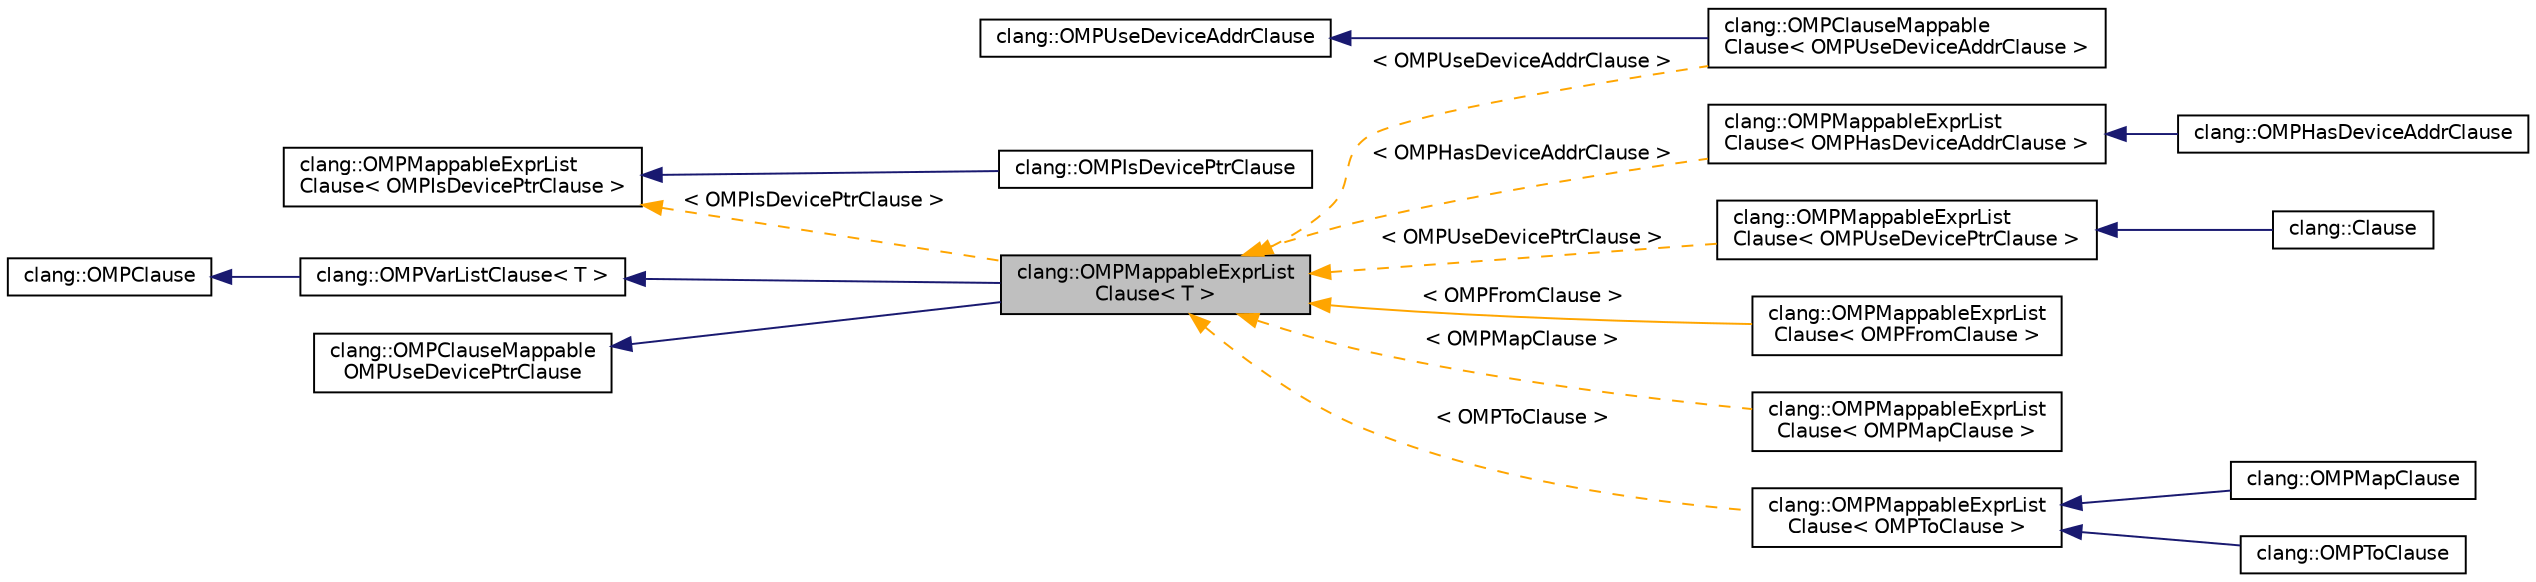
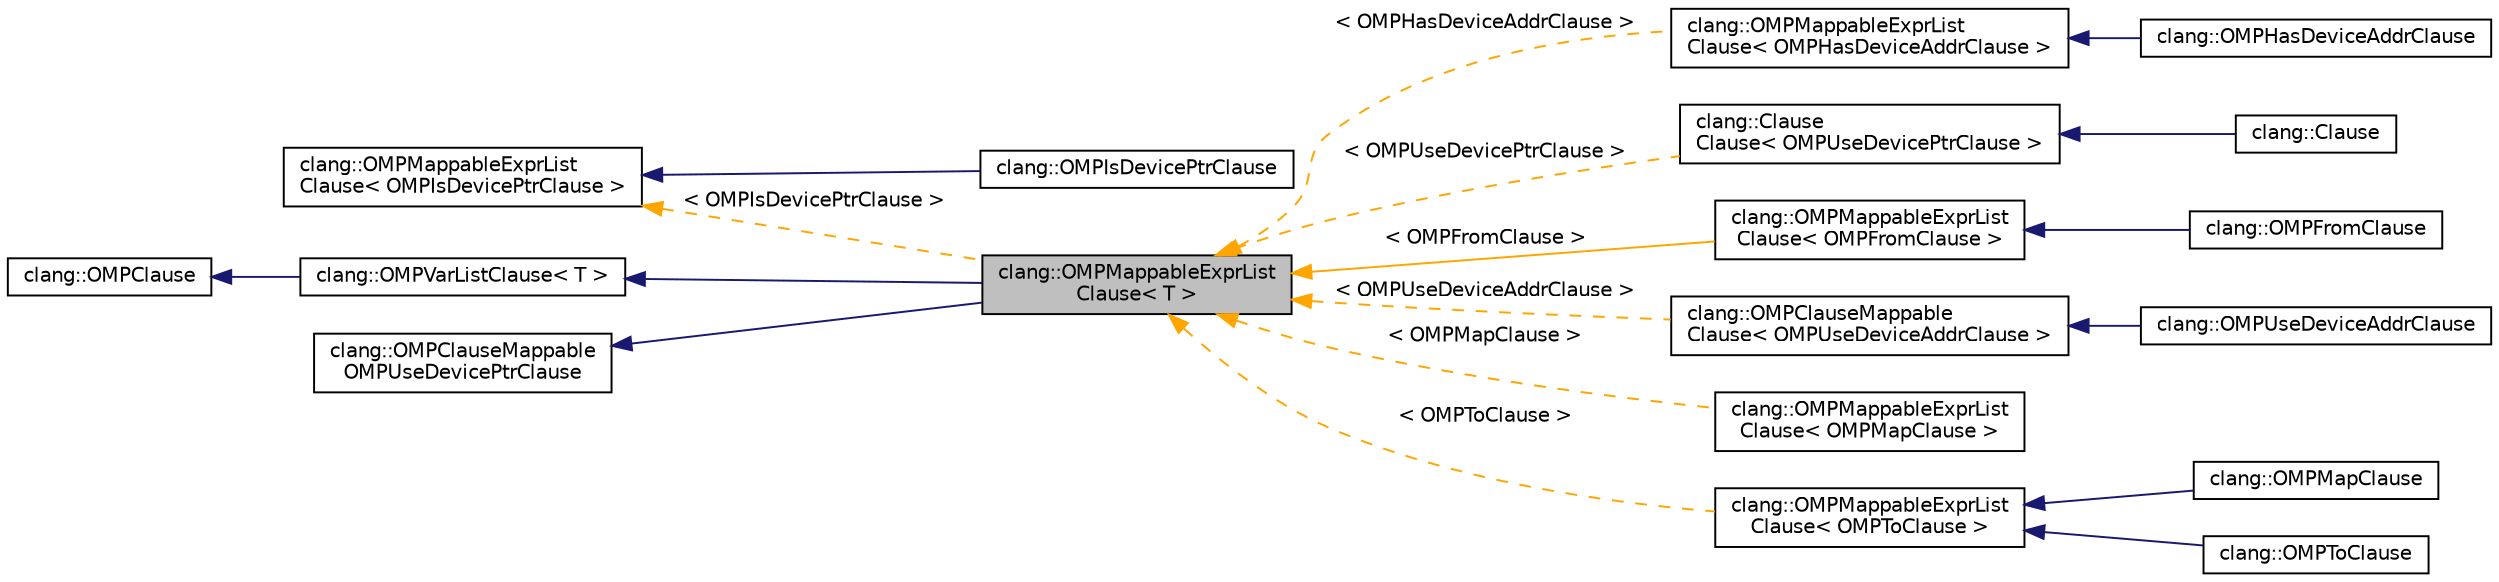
edge "clang::OMPClauseMappable Clause< OMPUseDeviceAddrClause >" -> "clang::OMPUseDeviceAddrClause": reversed
node "clang::OMPMappableExprList Clause< OMPUseDevicePtrClause >": label "clang::OMPMappableExprList Clause< OMPUseDevicePtrClause >" -> "clang::Clause Clause< OMPUseDevicePtrClause >"
node "clang::OMPFromClause": added
